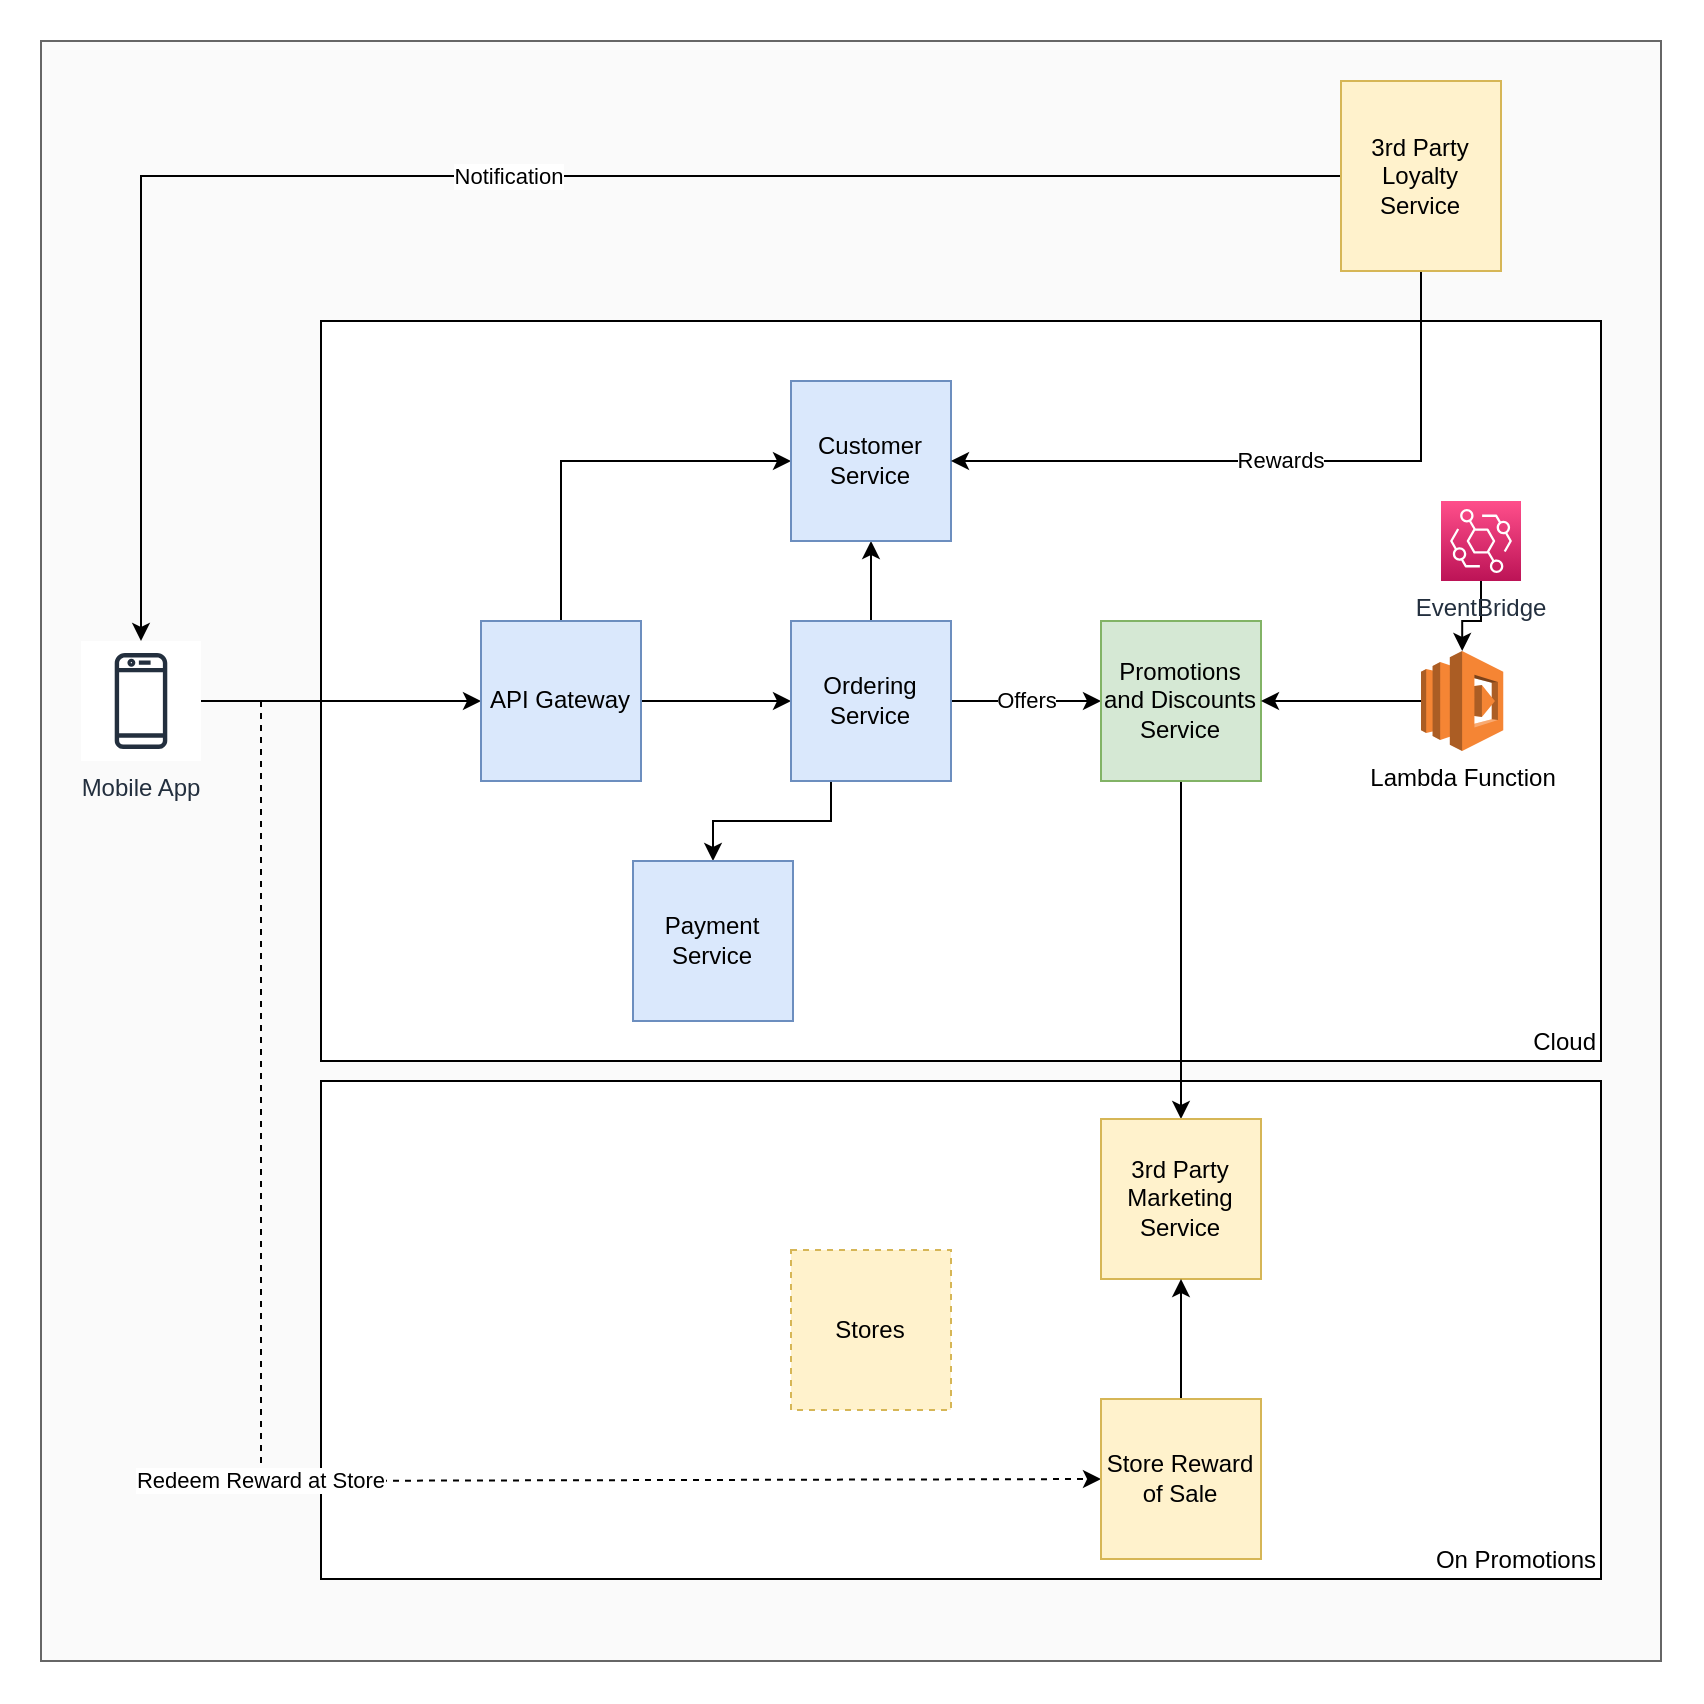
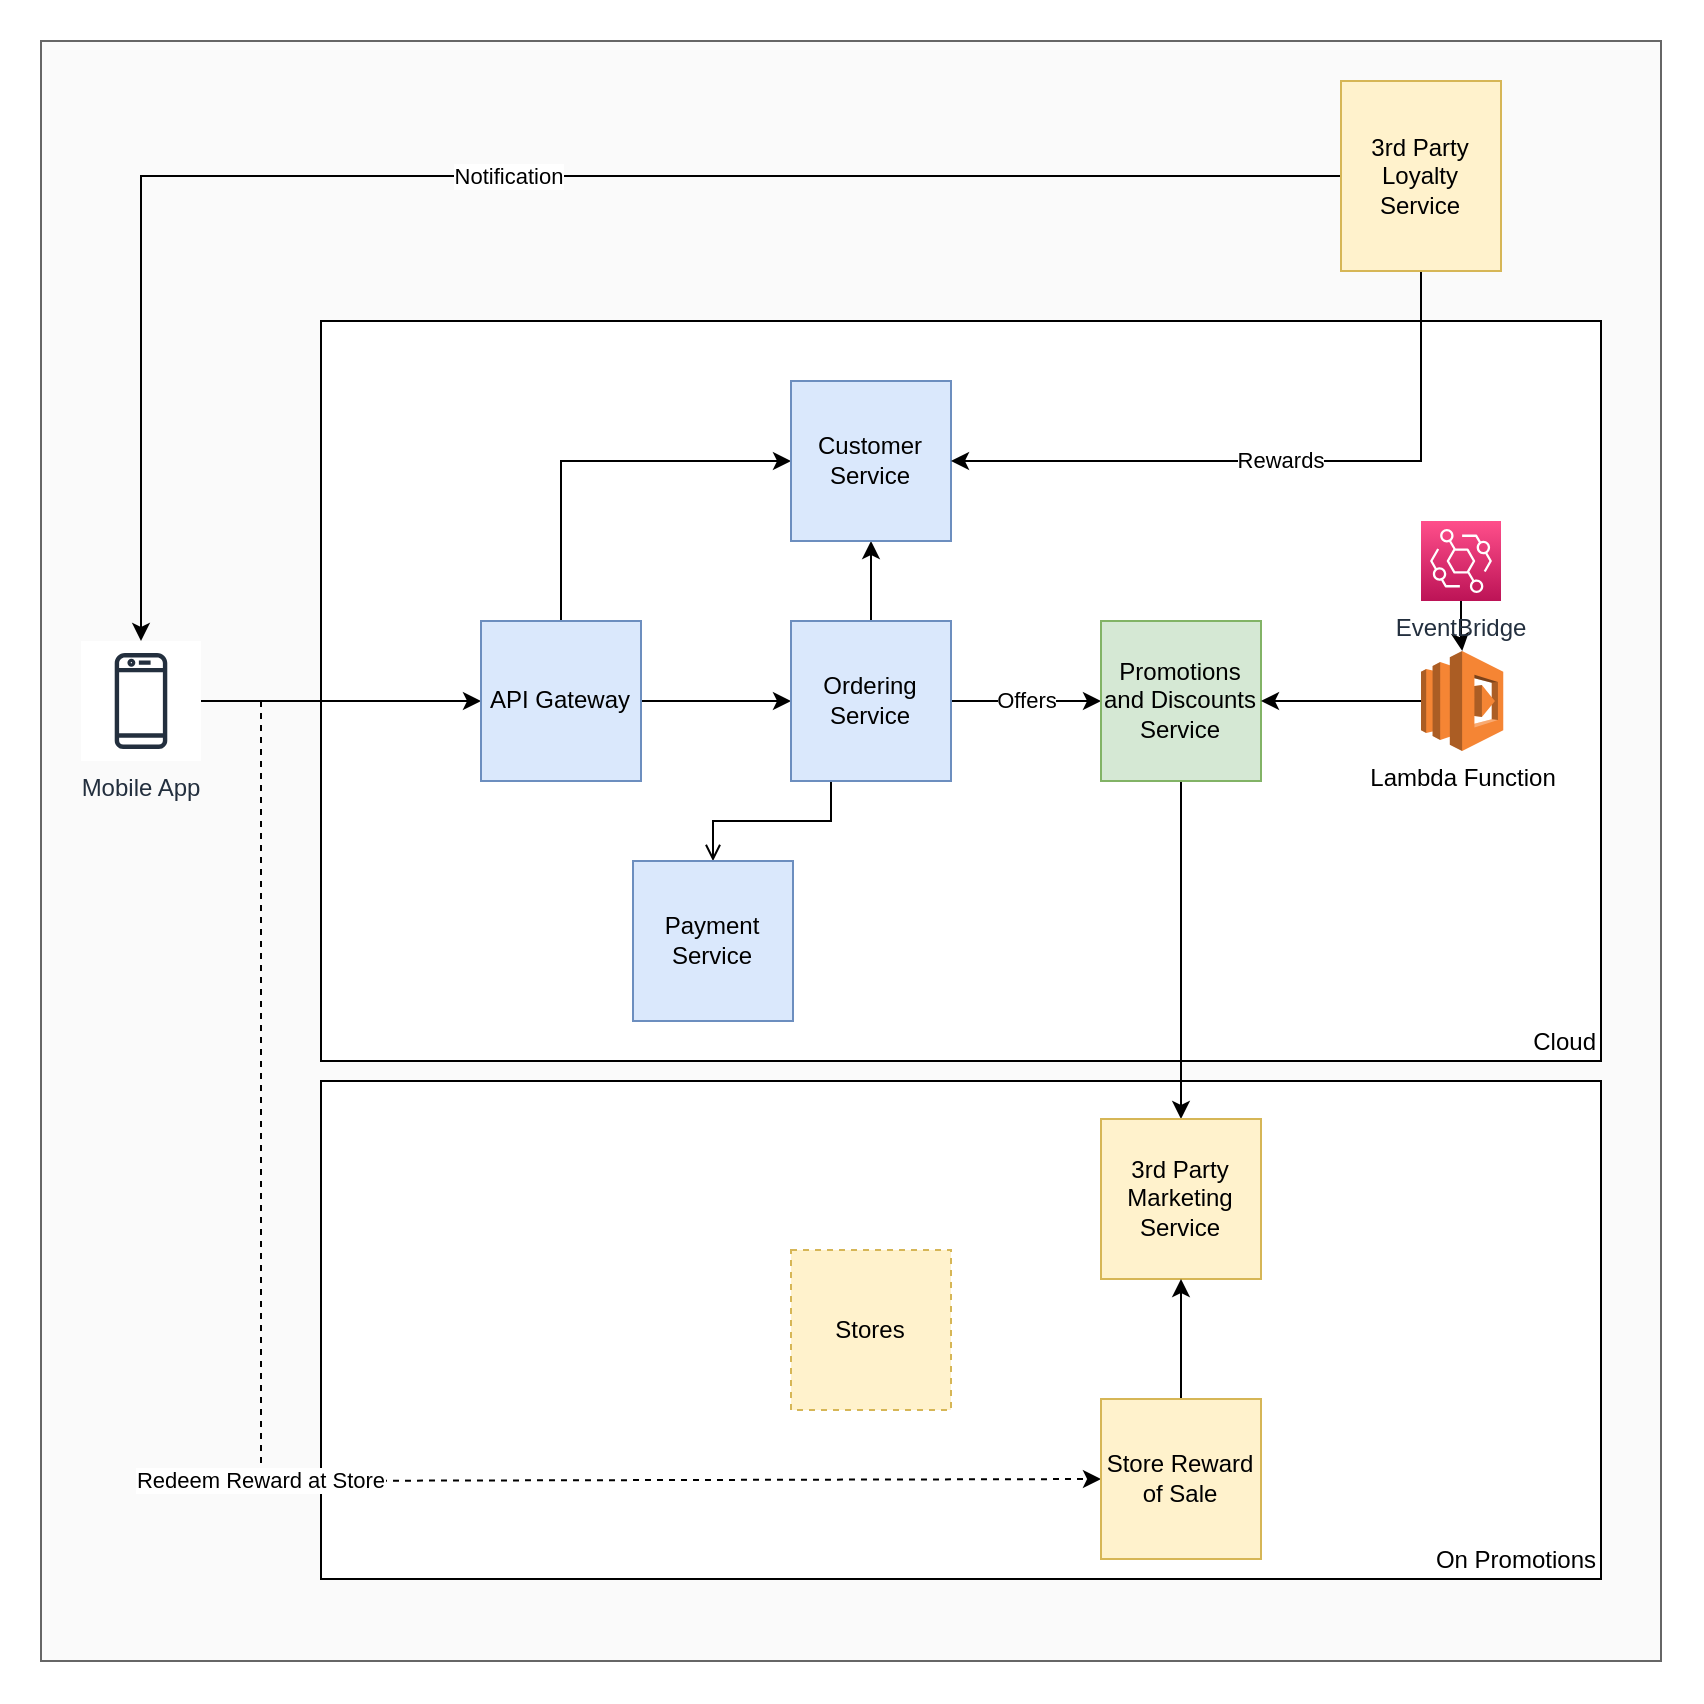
node "EventBridge": moved (1481, 541) -> (1461, 561)
edge "Ordering Service" -> "Payment Service": arrowhead classic -> open
